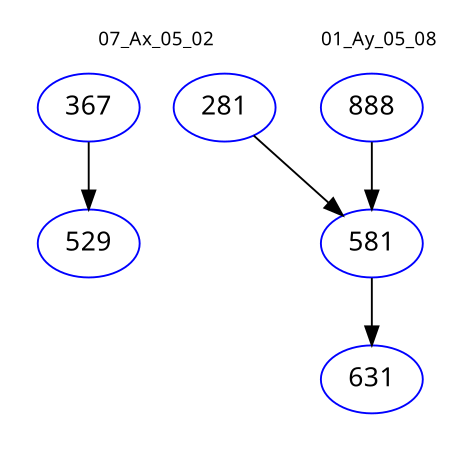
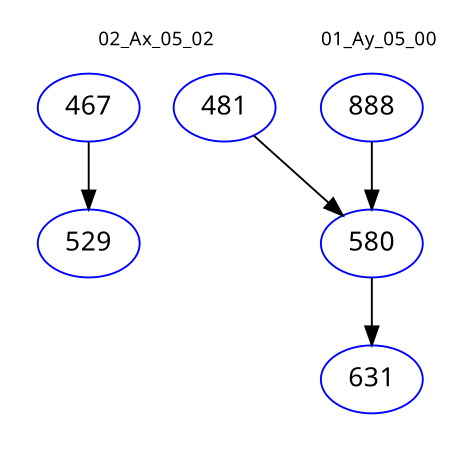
cluster "07_Ax_05_02": label "07_Ax_05_02" -> "02_Ax_05_02"
cluster "01_Ay_05_08": label "01_Ay_05_08" -> "01_Ay_05_00"
node "367": label "367" -> "467"
node "281": label "281" -> "481"
node "581": label "581" -> "580"
